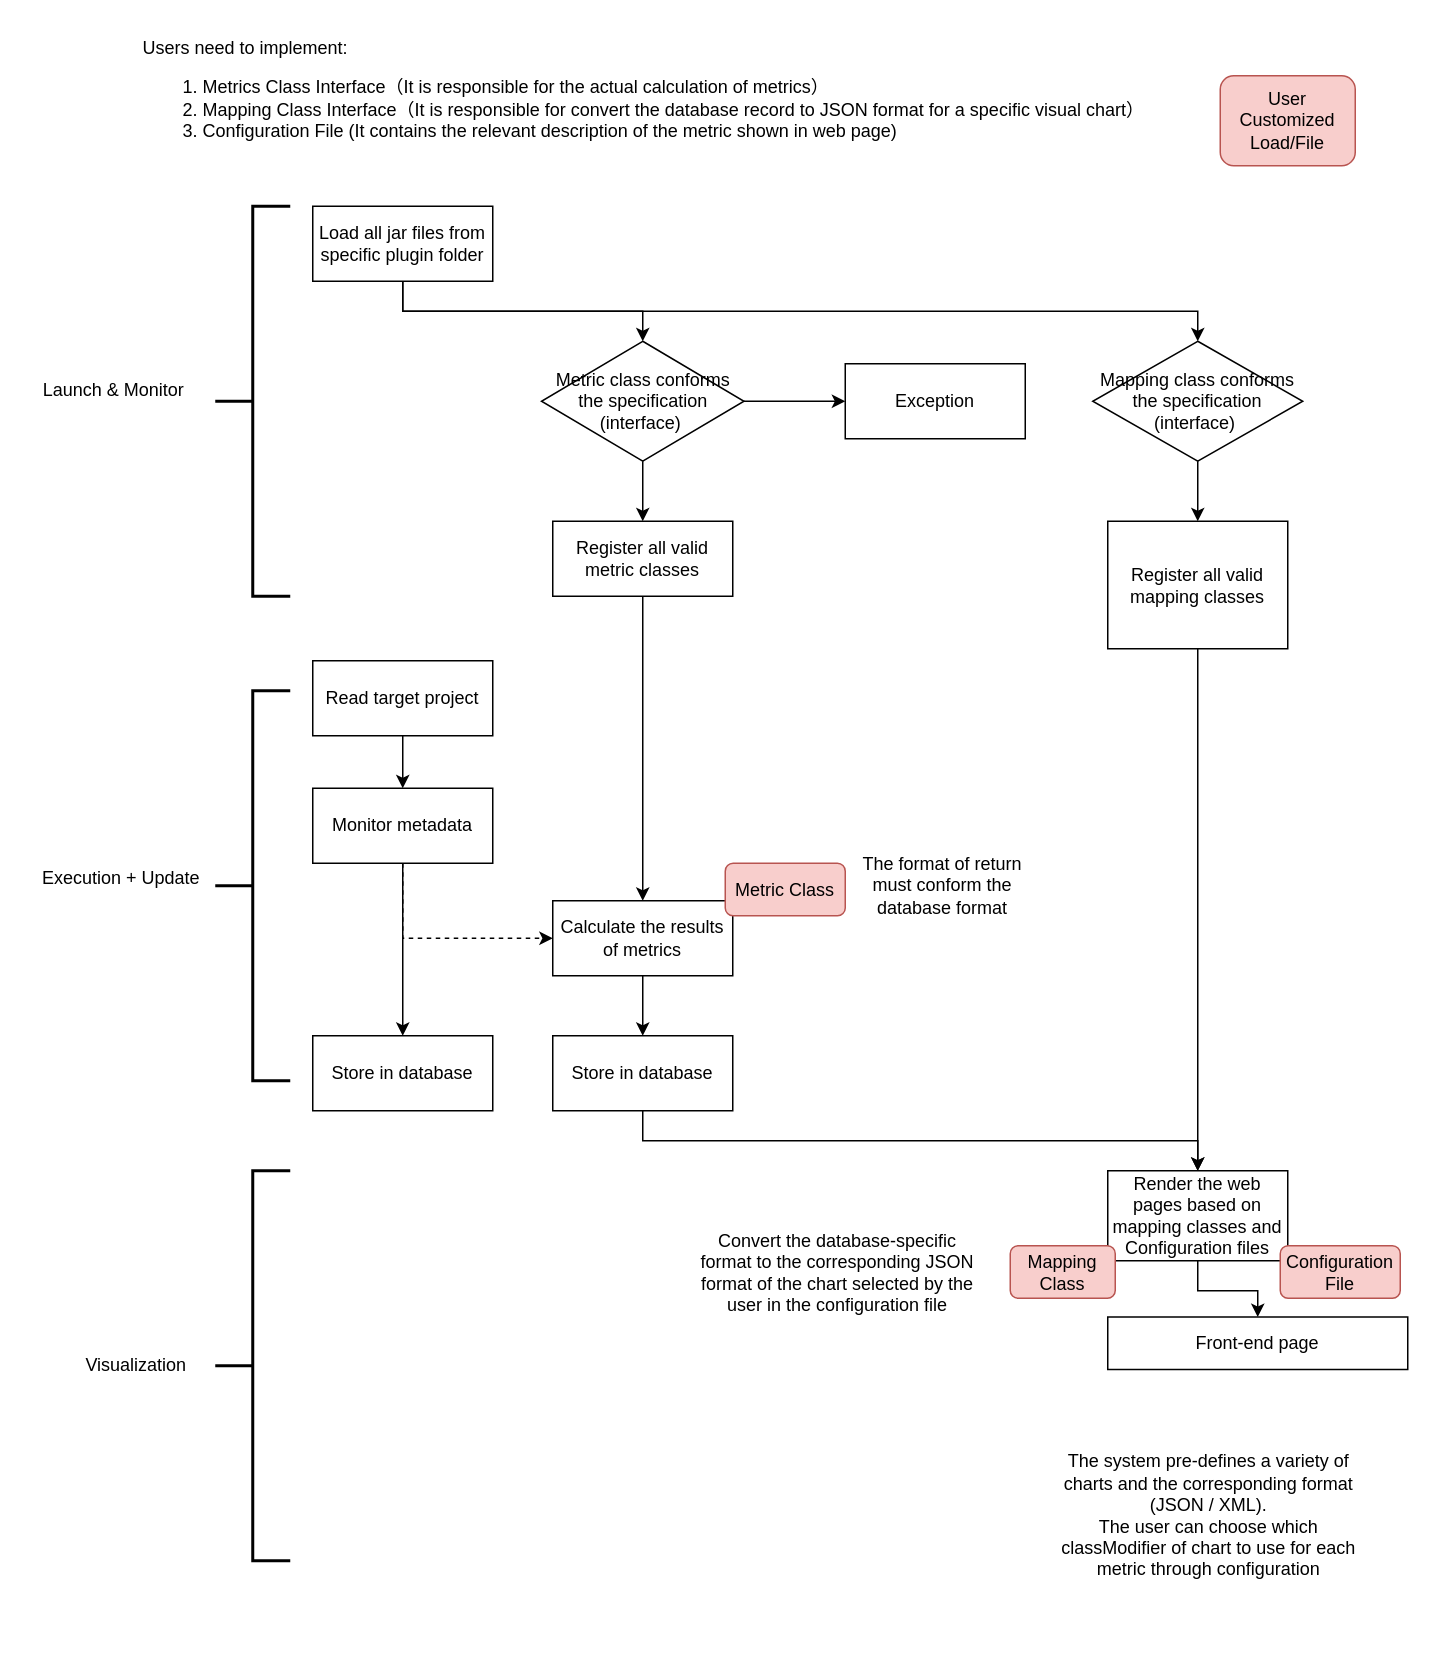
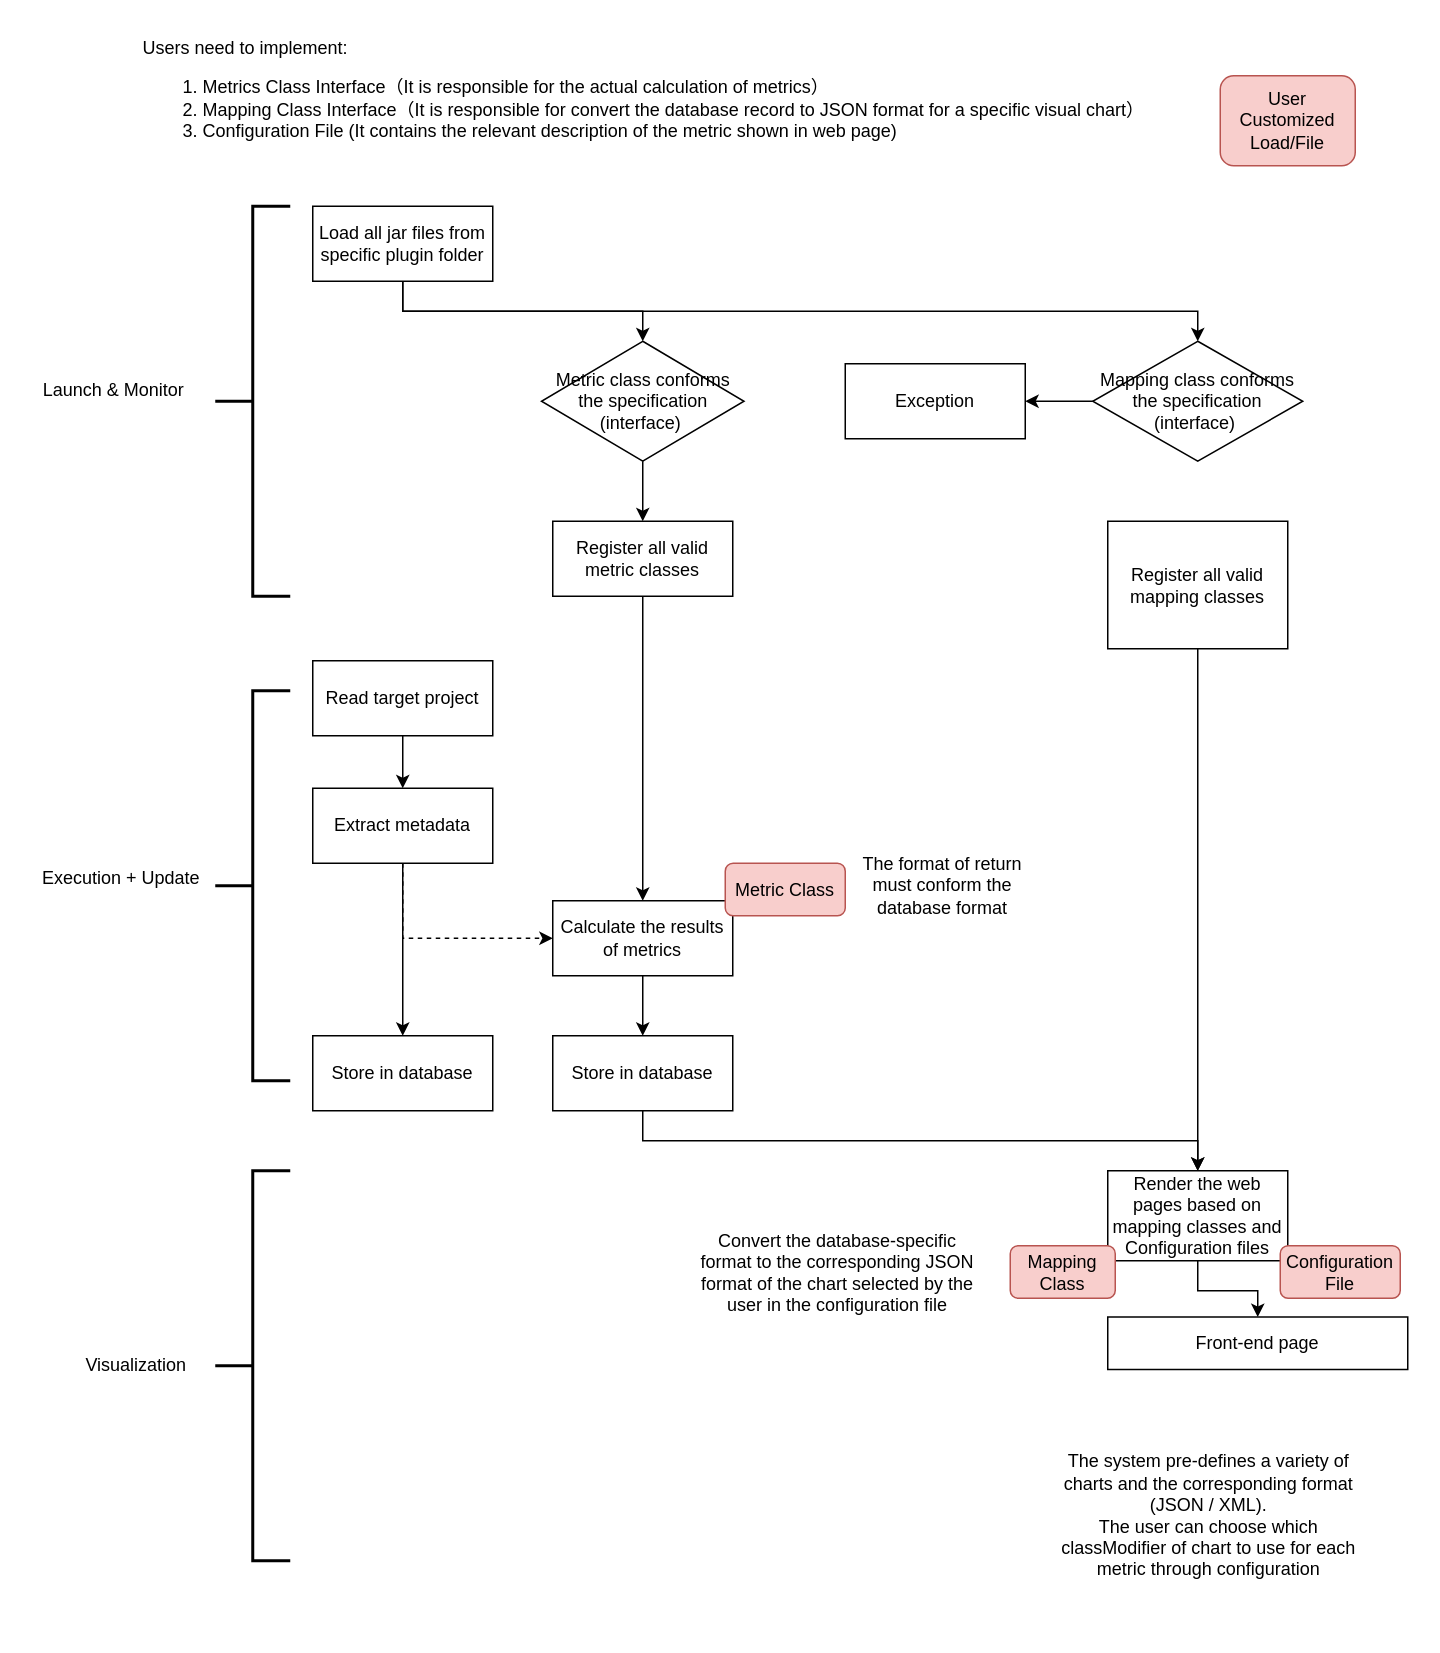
edge "Metric class conforms the specification (interface)" -> "Exception": removed
edge "Mapping class conforms the specification (interface)" -> "Exception": added
edge "Mapping class conforms the specification (interface)" -> "Register all valid mapping classes": removed
node "Monitor metadata": label "Monitor metadata" -> "Extract metadata"
